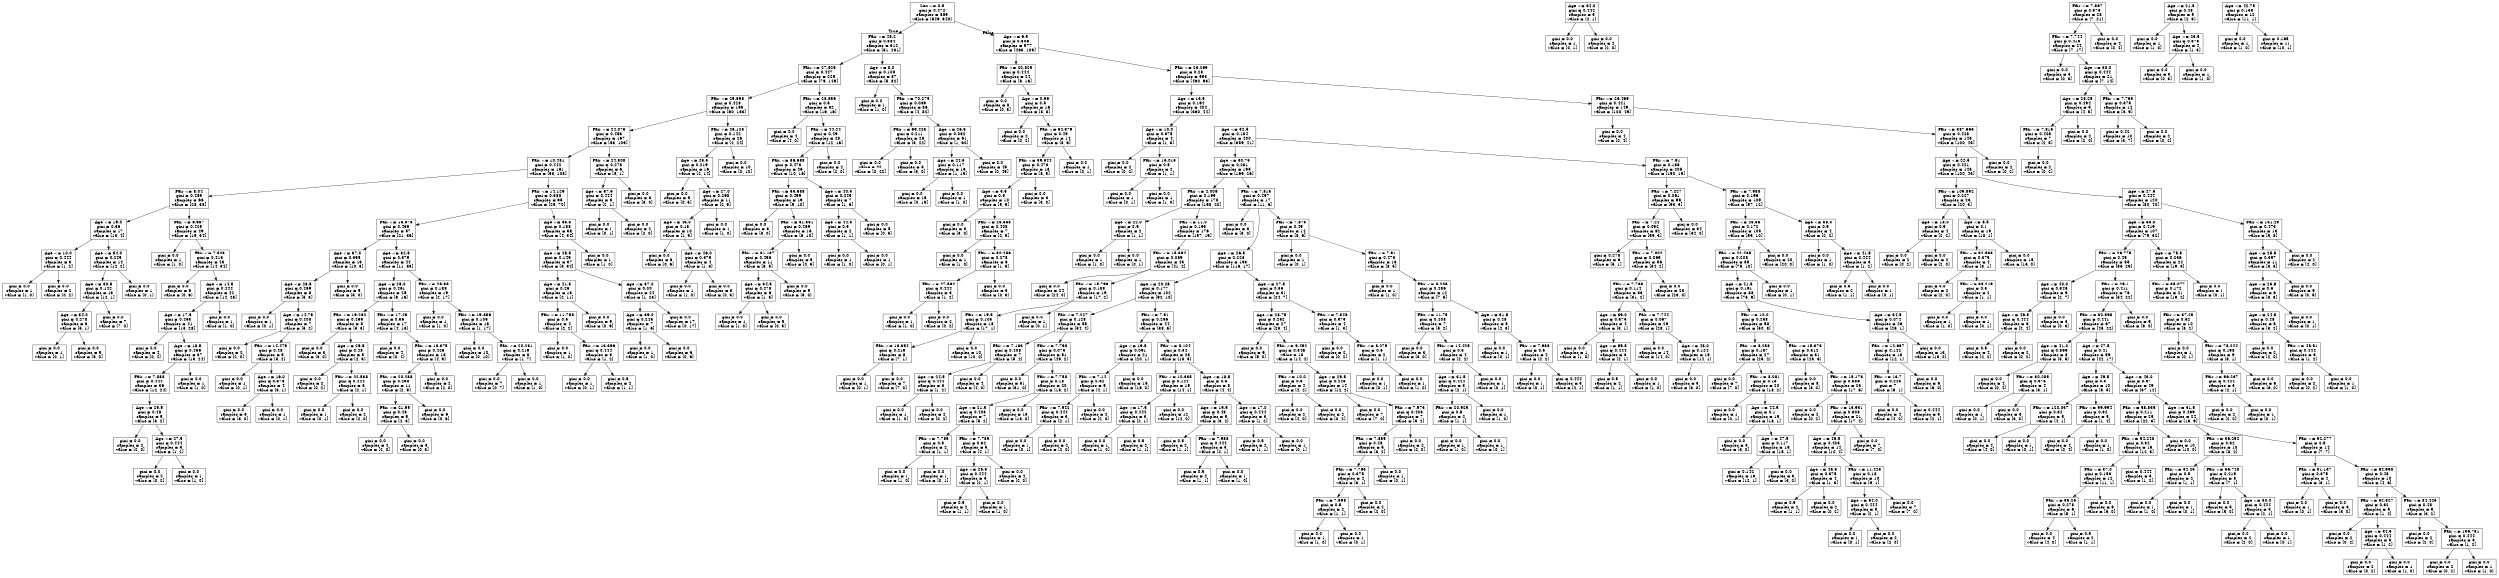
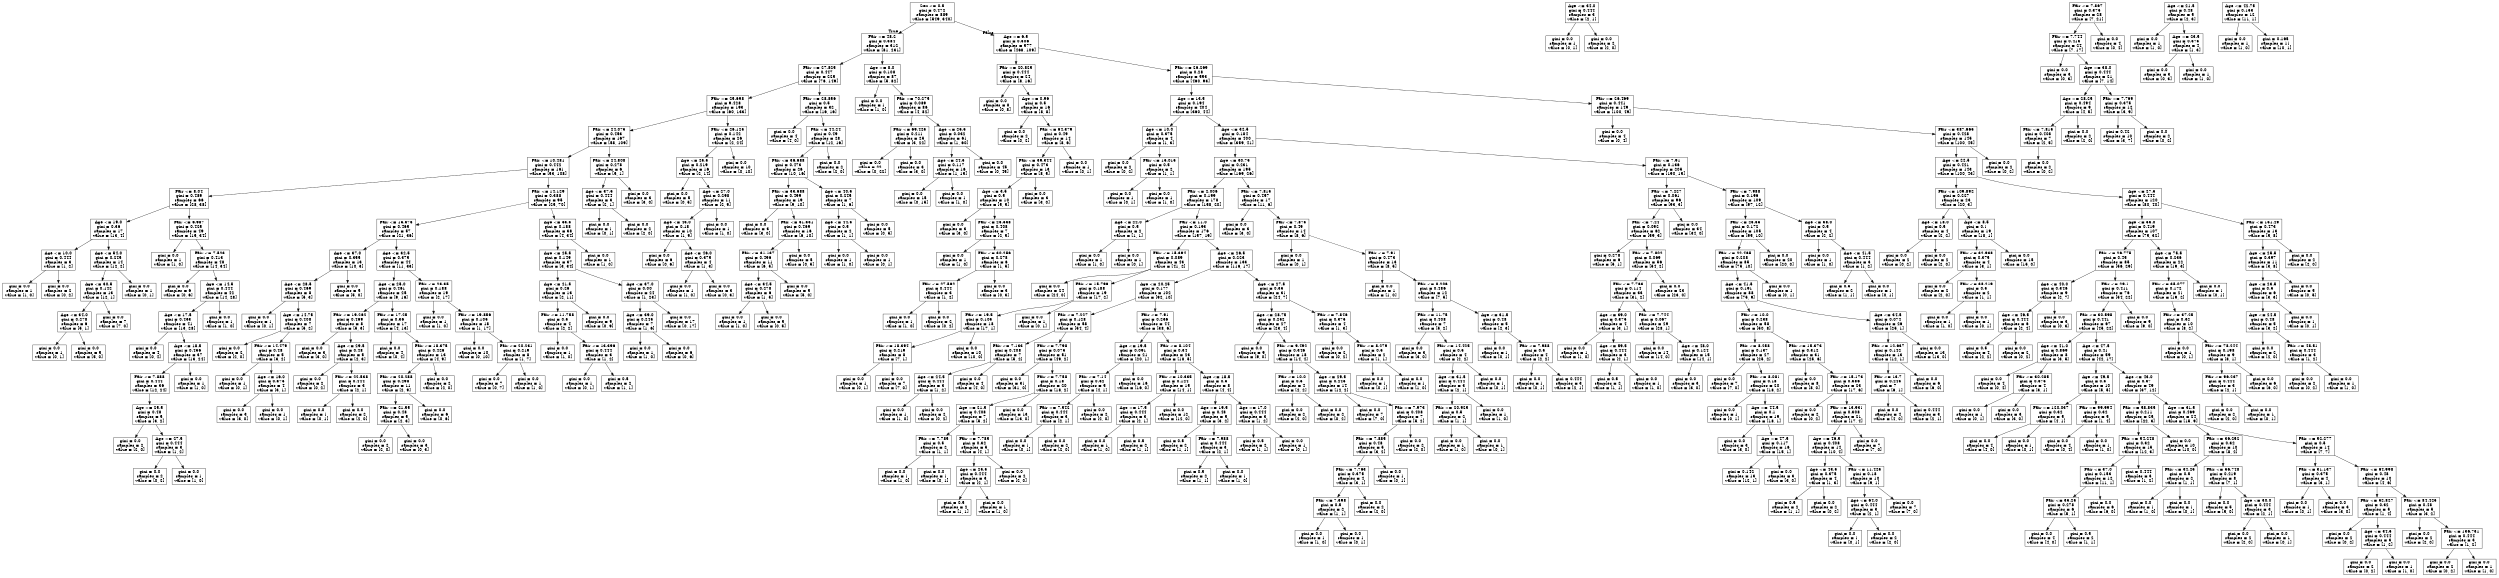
node "Fair <= 25.698 gini = 0.428 samples = 193 value = [60, 133]": label "Fair <= 25.698 gini = 0.428 samples = 193 value = [60, 133]" -> "Fair <= 25.698 gini = 9.428 samples = 193 value = [60, 133]"
edge "Age <= 13.5 gini = 0.194 samples = 404 value = [360, 44]" -> "Age <= 32.5 gini = 0.184 samples = 400 value = [359, 41]": added
edge "Fair <= 7.815 gini = 0.457 samples = 17 value = [11, 6]" -> "Age <= 26.5 gini = 0.223 samples = 133 value = [116, 17]": now "Fair <= 11.0 gini = 0.193 samples = 176 value = [157, 19]" -> "Age <= 26.5 gini = 0.223 samples = 133 value = [116, 17]"
edge "Fair <= 35.077 gini = 0.172 samples = 21 value = [19, 2]" -> "Fair <= 37.25 gini = 0.32 samples = 10 value = [8, 2]": added
node "Fair <= 9.492 gini = 0.346 value = 18 value = [14, 4]": label "Fair <= 9.492 gini = 0.346 value = 18 value = [14, 4]" -> "Fair <= 9.492 gini = 0.346 samples = 18 value = [14, 4]"
